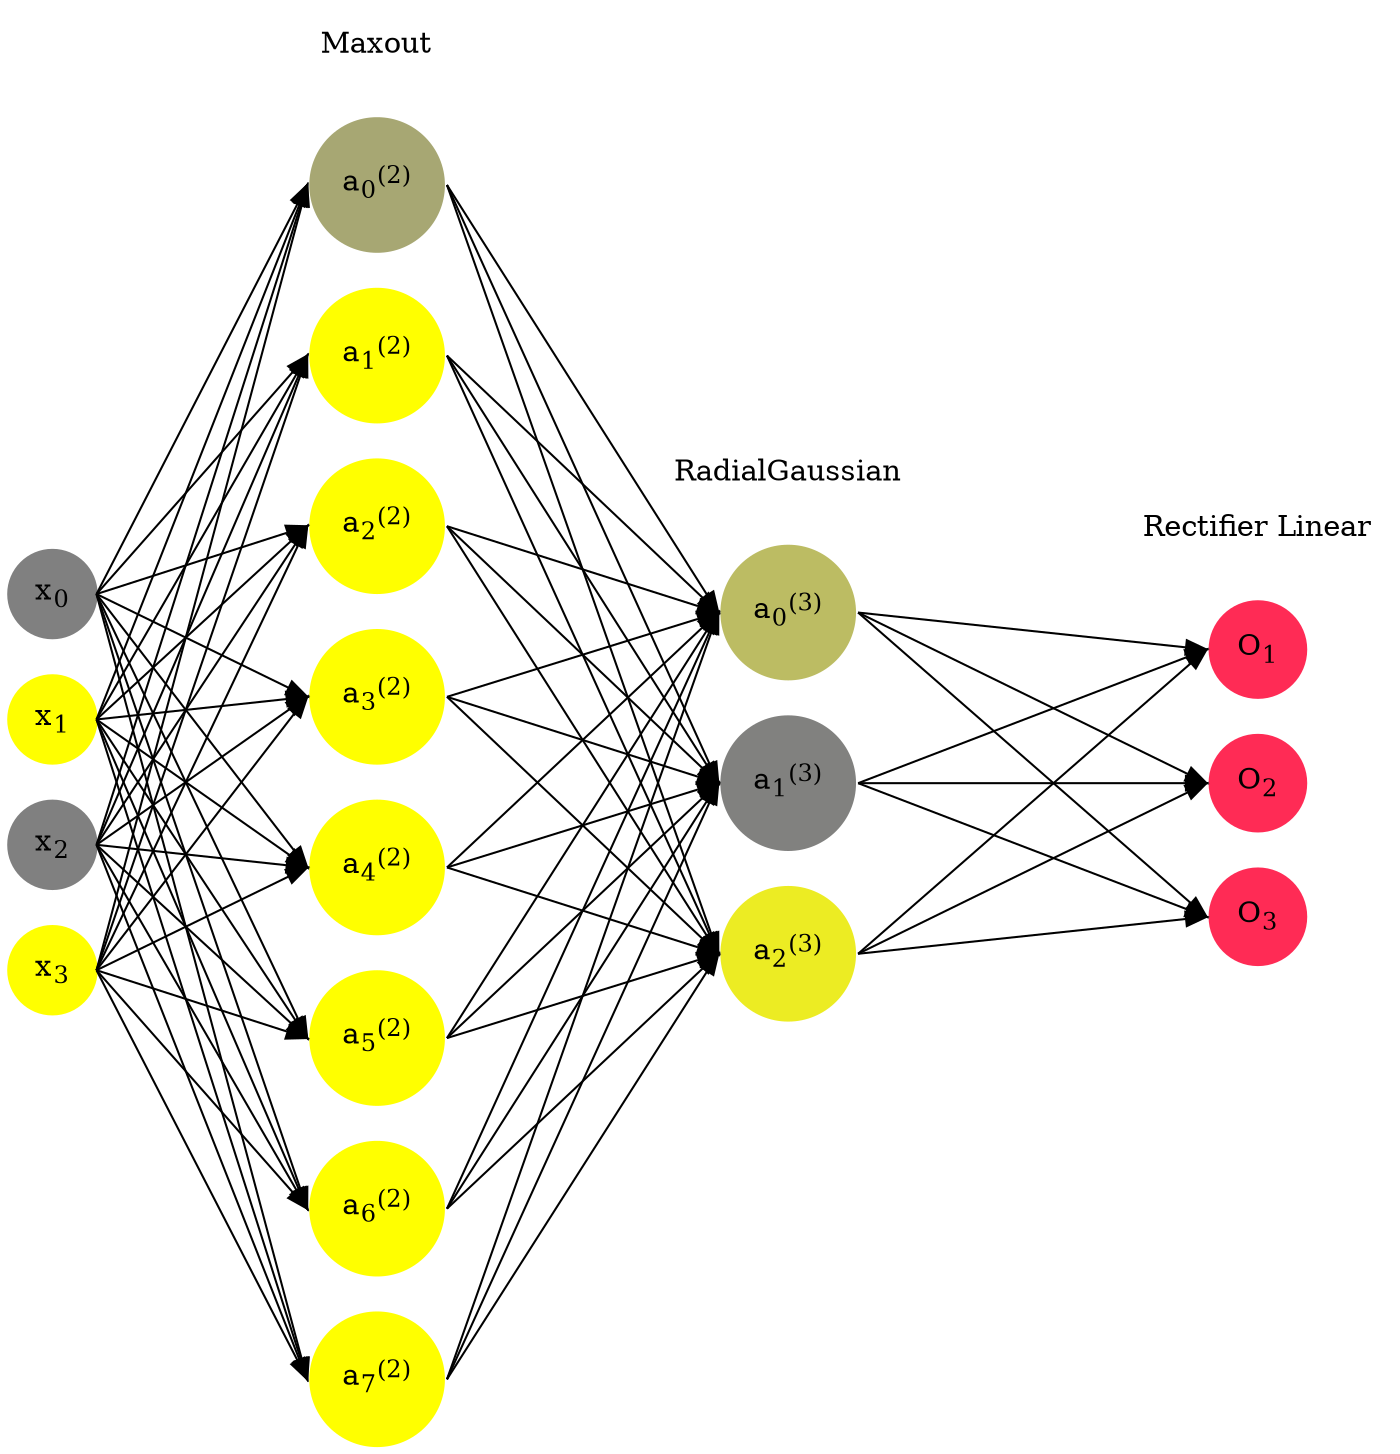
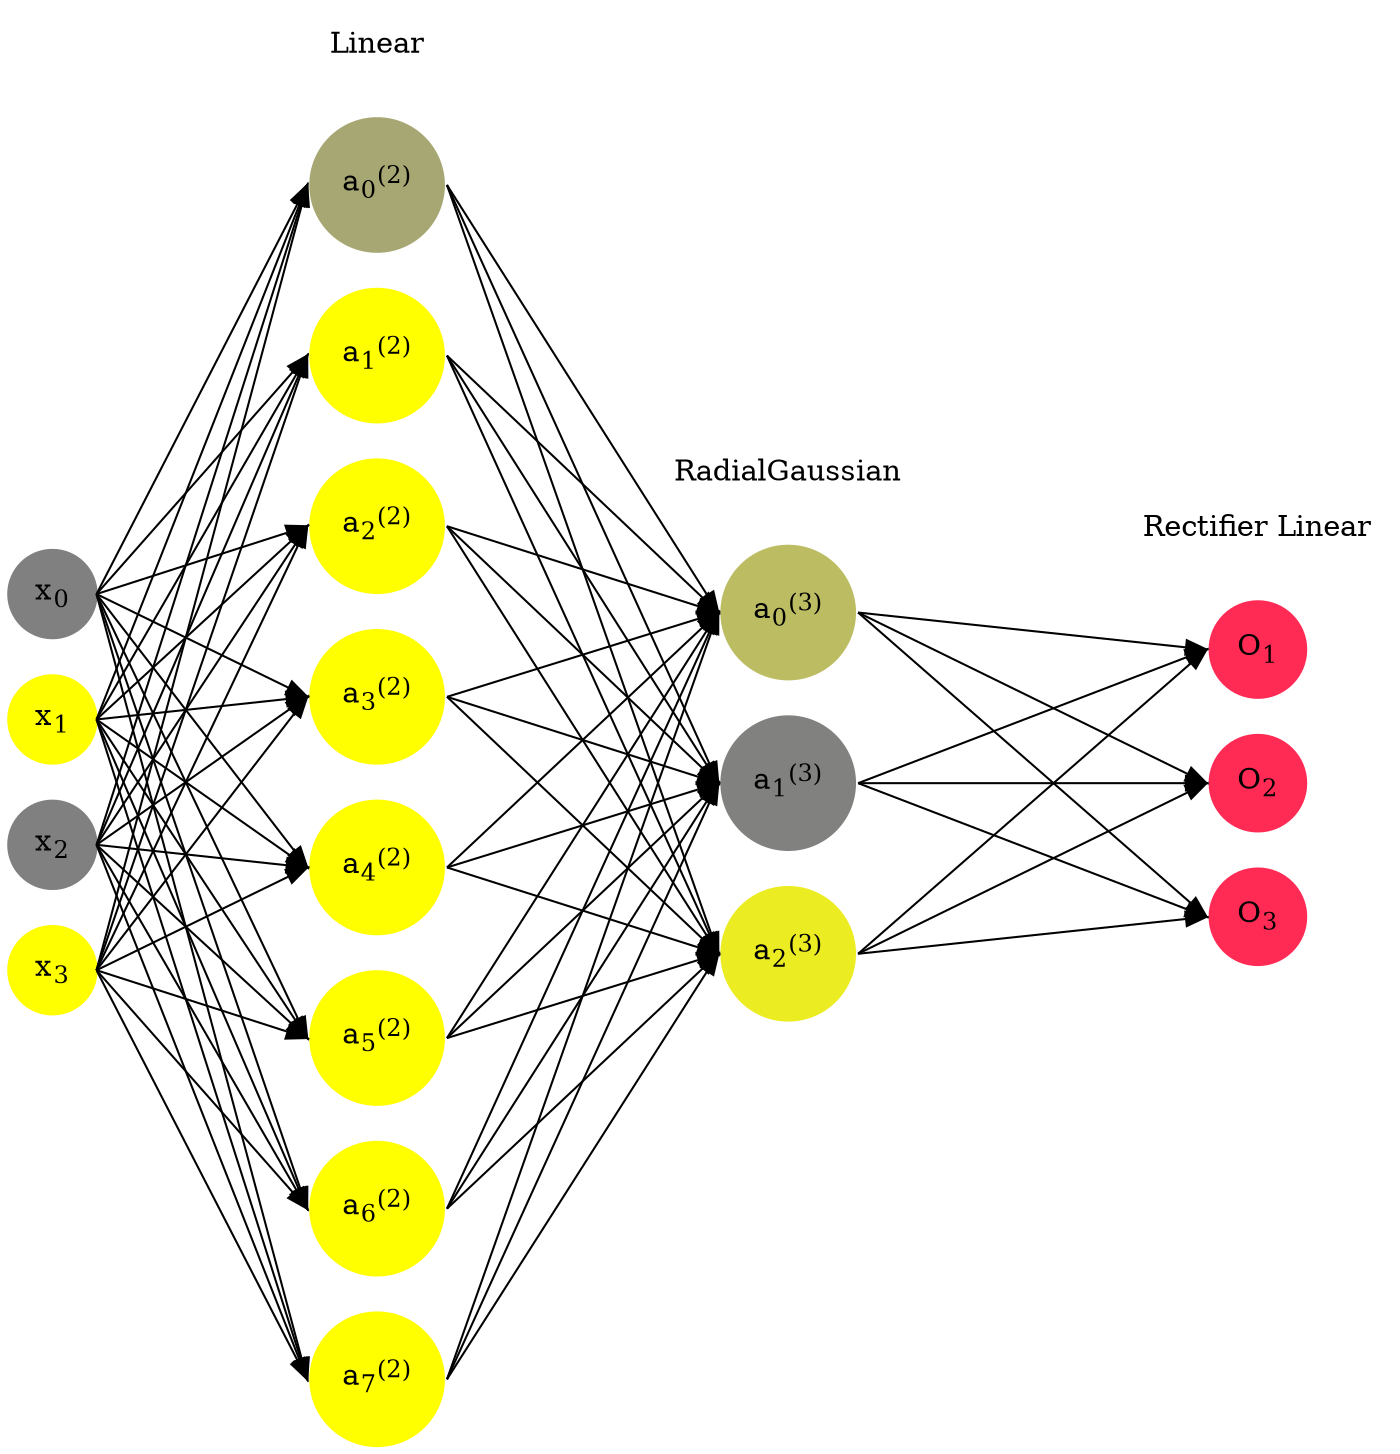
node "Maxout": label "Maxout" -> "Linear"
